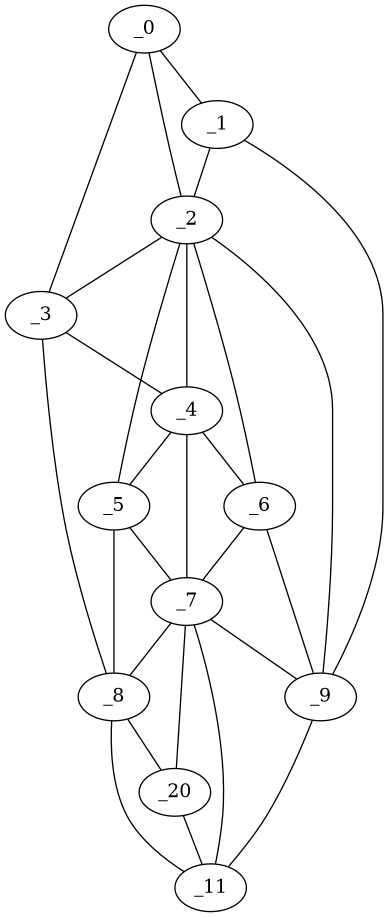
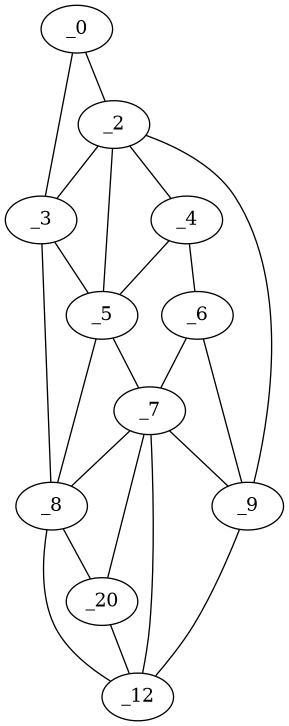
node "_1": removed
edge "_2" -- "_6": removed
edge "_3" -- "_4": now "_3" -- "_5"
edge "_4" -- "_7": removed
node "_11": label "_11" -> "_12"
